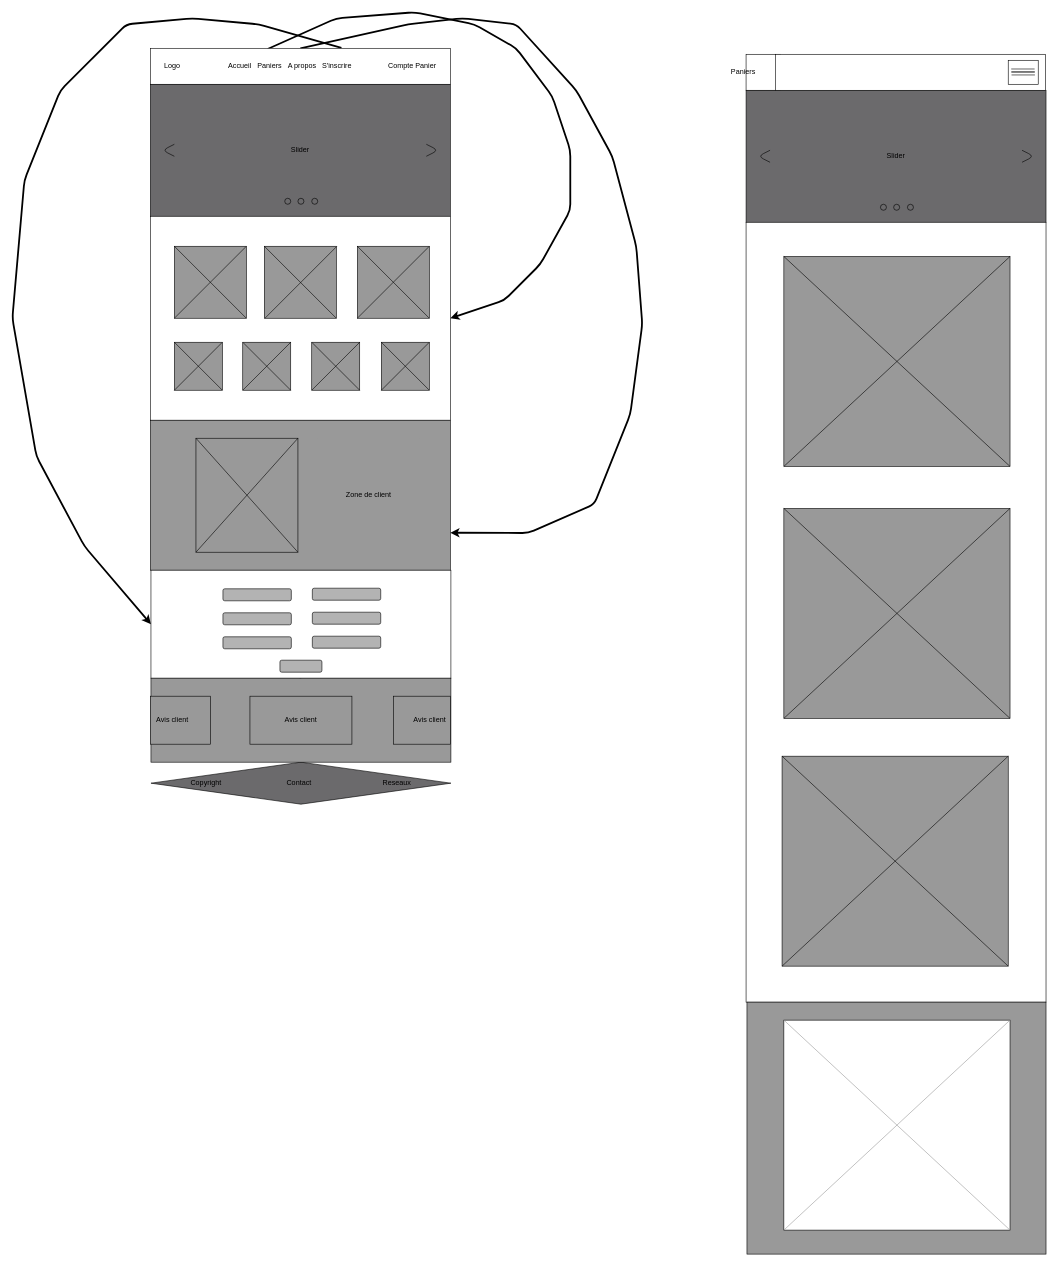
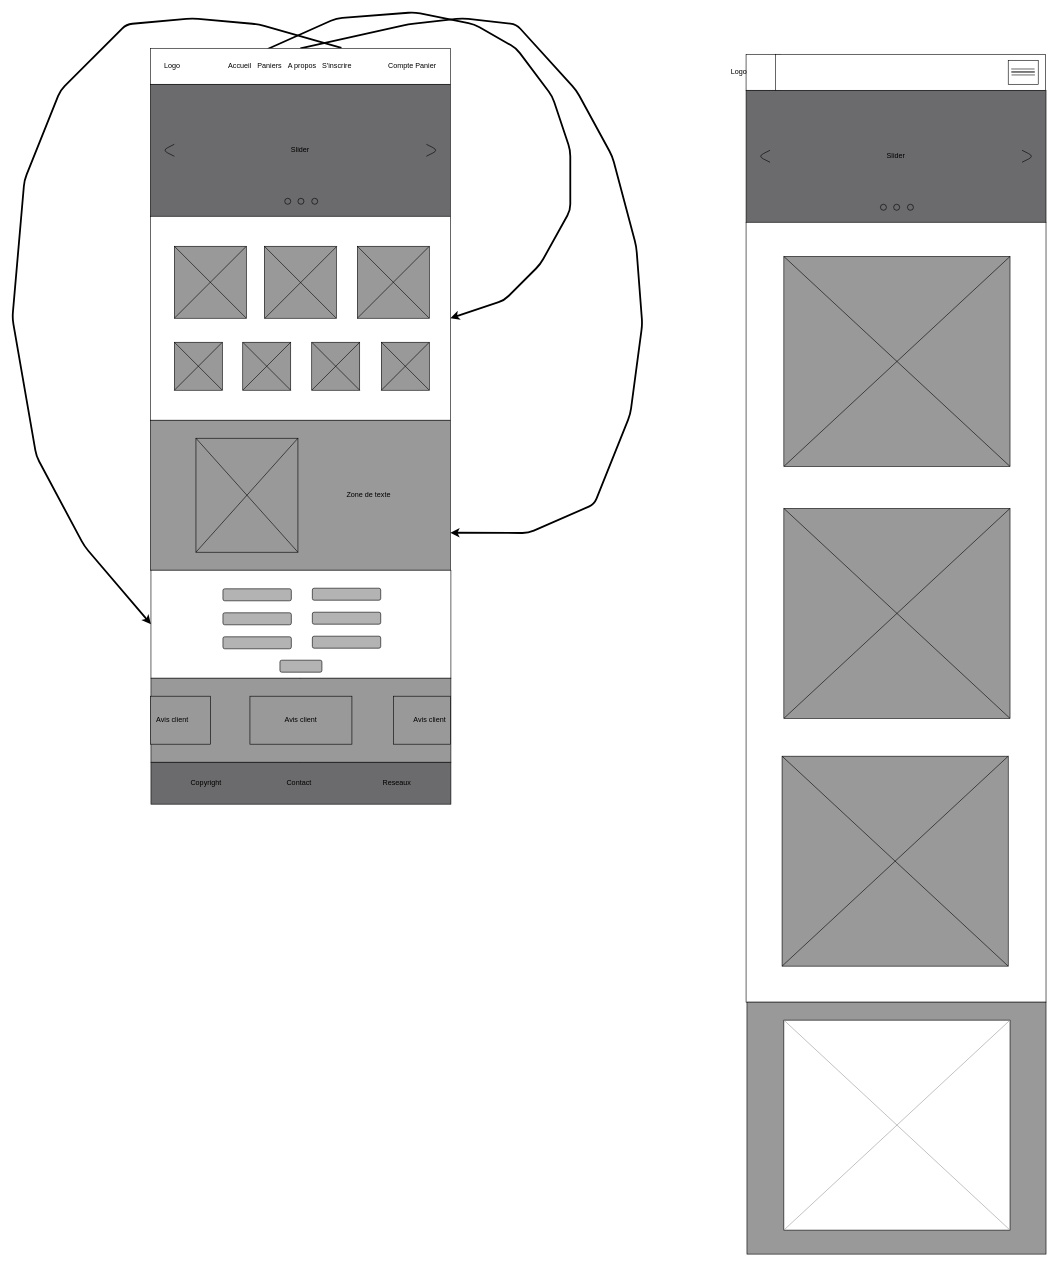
node "Paniers": label "Paniers" -> "Logo"
node "Zone de client": label "Zone de client" -> "Zone de texte"
node "Copyright Contact Reseaux": shape diamond -> rectangle
